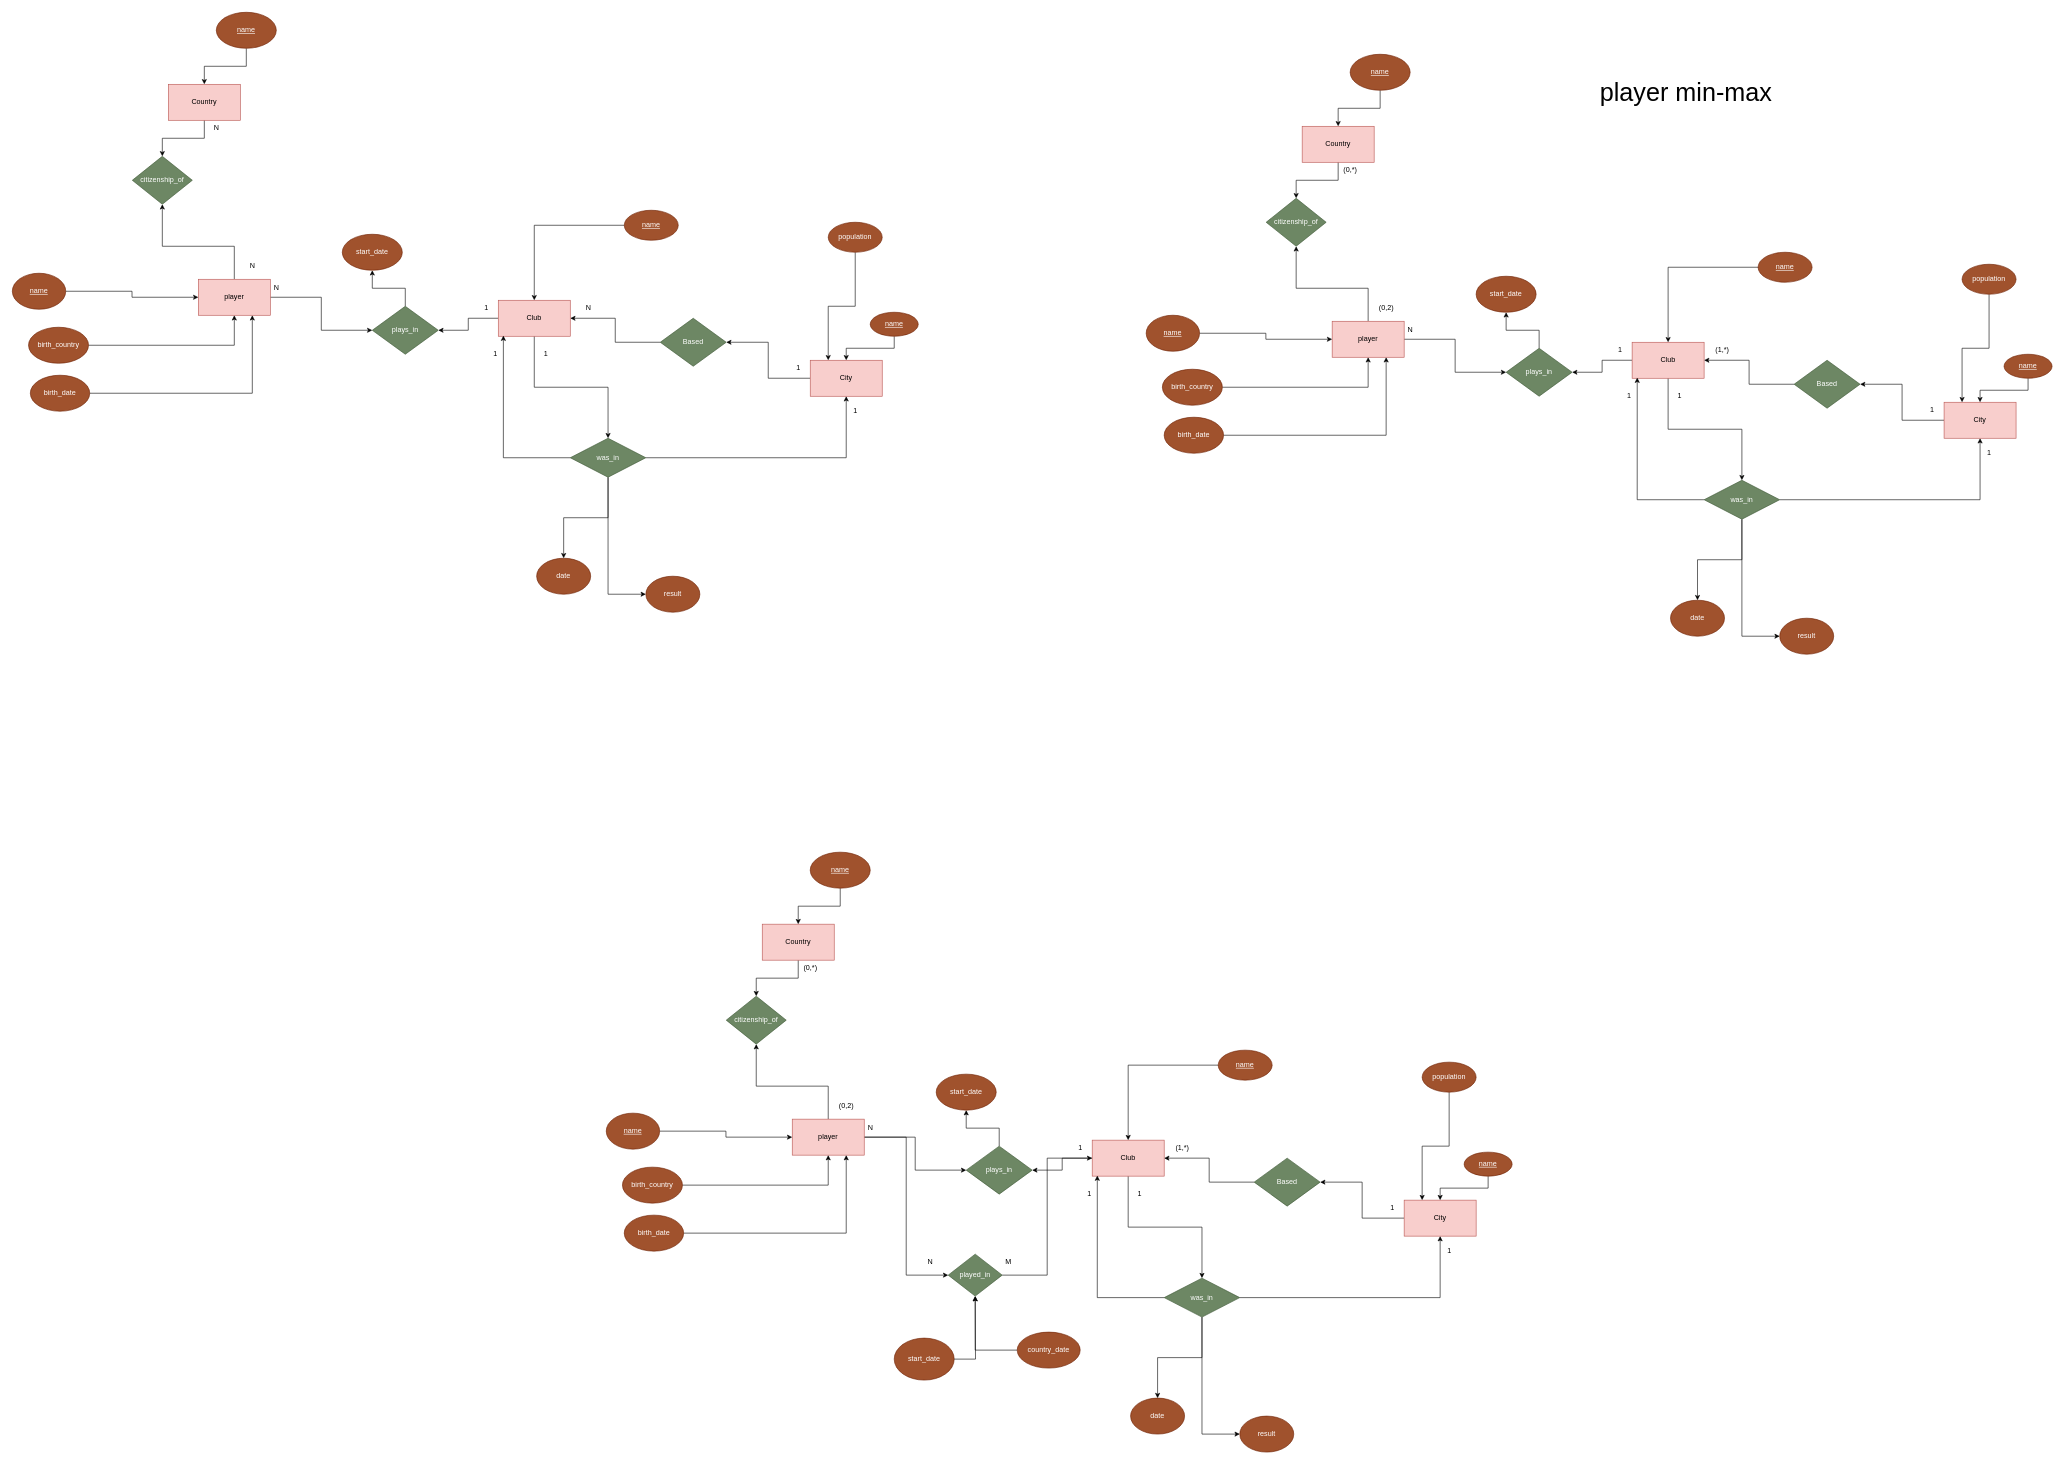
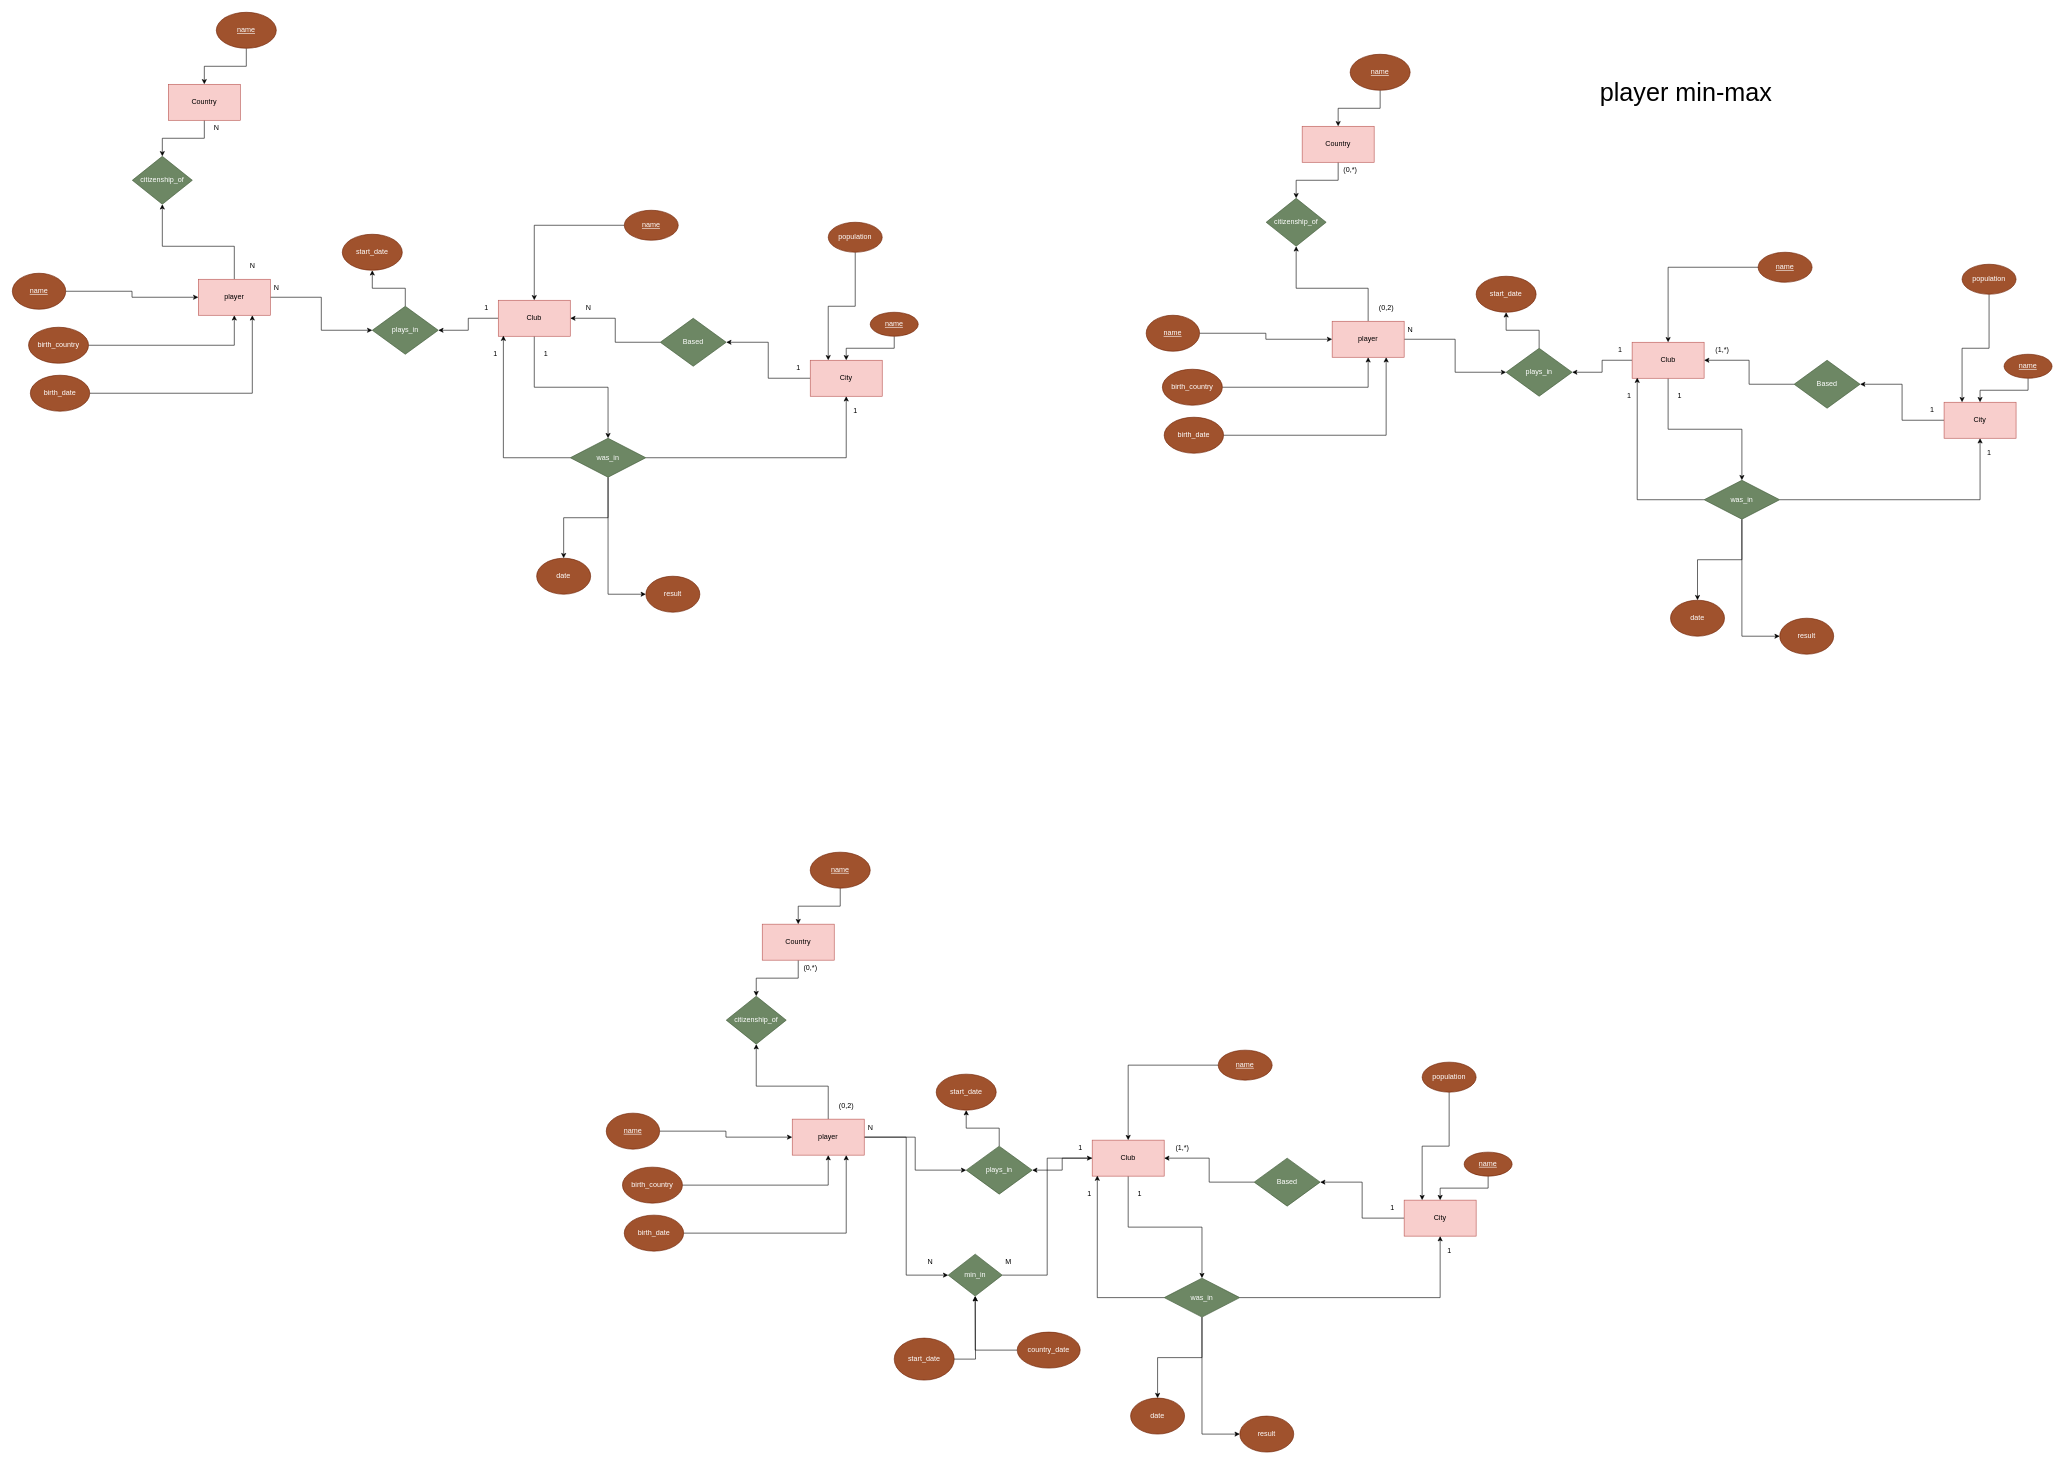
node "played_in": label "played_in" -> "min_in"
